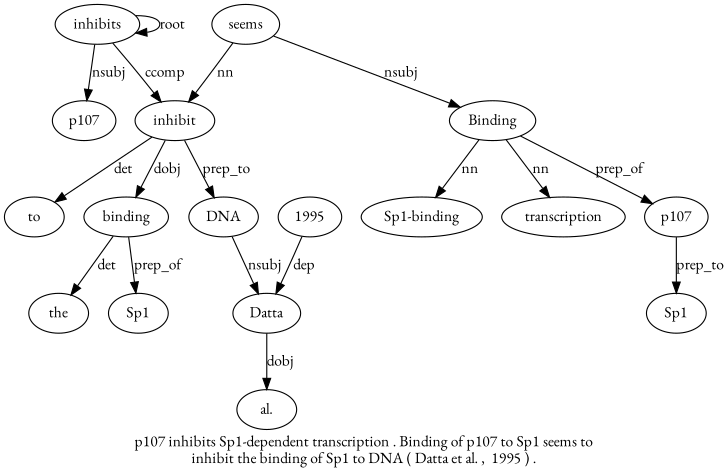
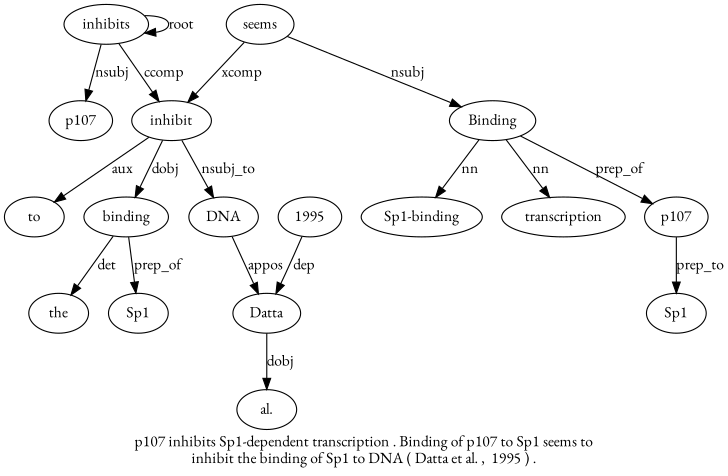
edge "seems" -> "inhibit": label "nn" -> "xcomp"
edge "inhibit" -> "to": label "det" -> "aux"
edge "inhibit" -> "DNA": label "prep_to" -> "nsubj_to"
edge "DNA" -> "Datta": label "nsubj" -> "appos"
